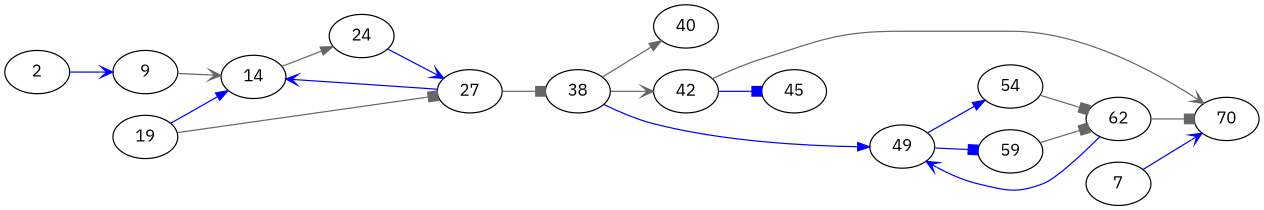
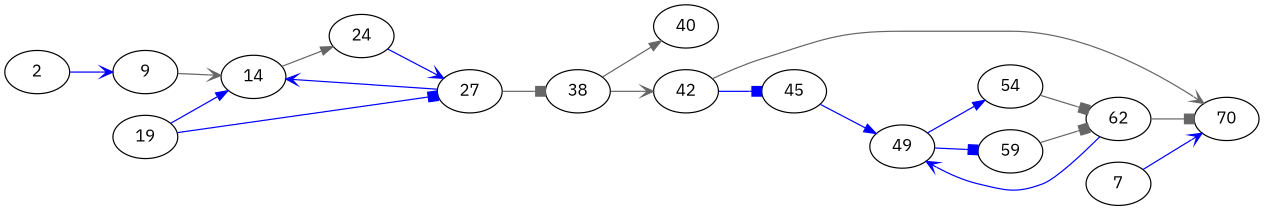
edge "19" -> "27": color gray40 -> blue
edge "38" -> "49": now "45" -> "49"
